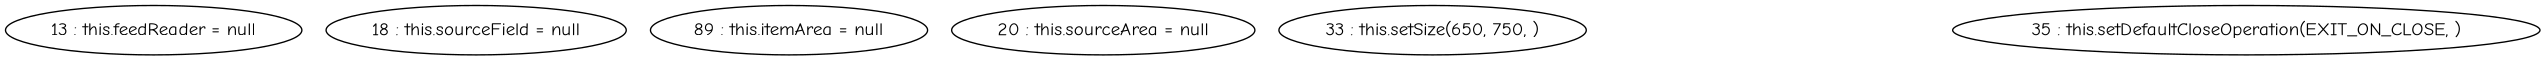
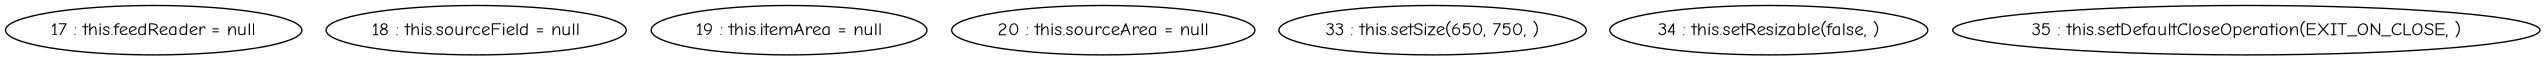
node "13 : this.feedReader = null": label "13 : this.feedReader = null" -> "17 : this.feedReader = null"
node "89 : this.itemArea = null": label "89 : this.itemArea = null" -> "19 : this.itemArea = null"
node "34 : this.setResizable(false, )": added
